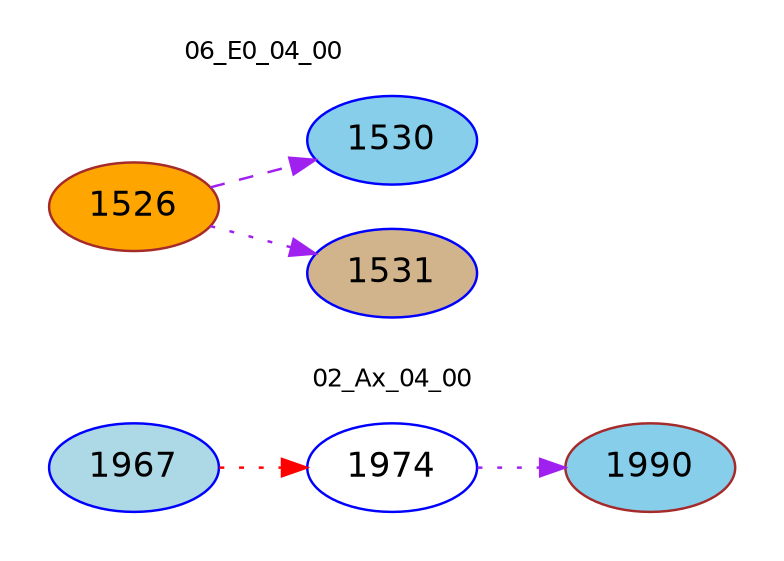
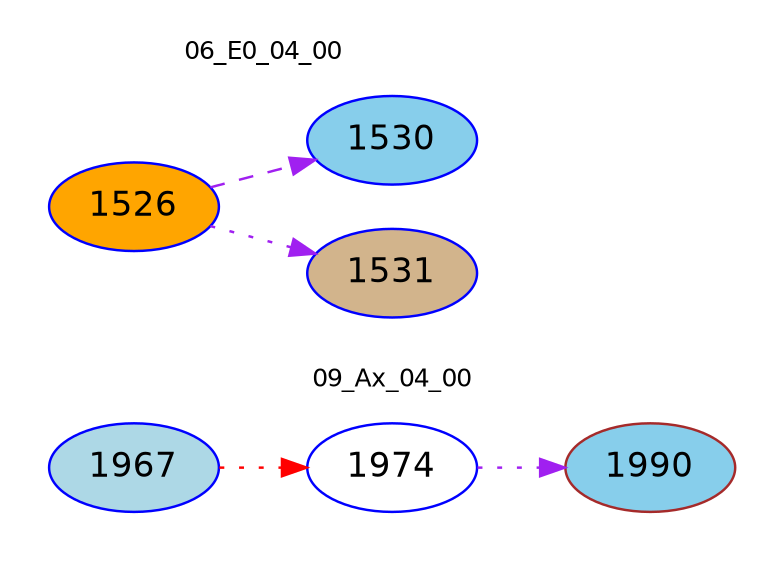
node "1526": color brown -> blue
cluster "02_Ax_04_00": label "02_Ax_04_00" -> "09_Ax_04_00"
